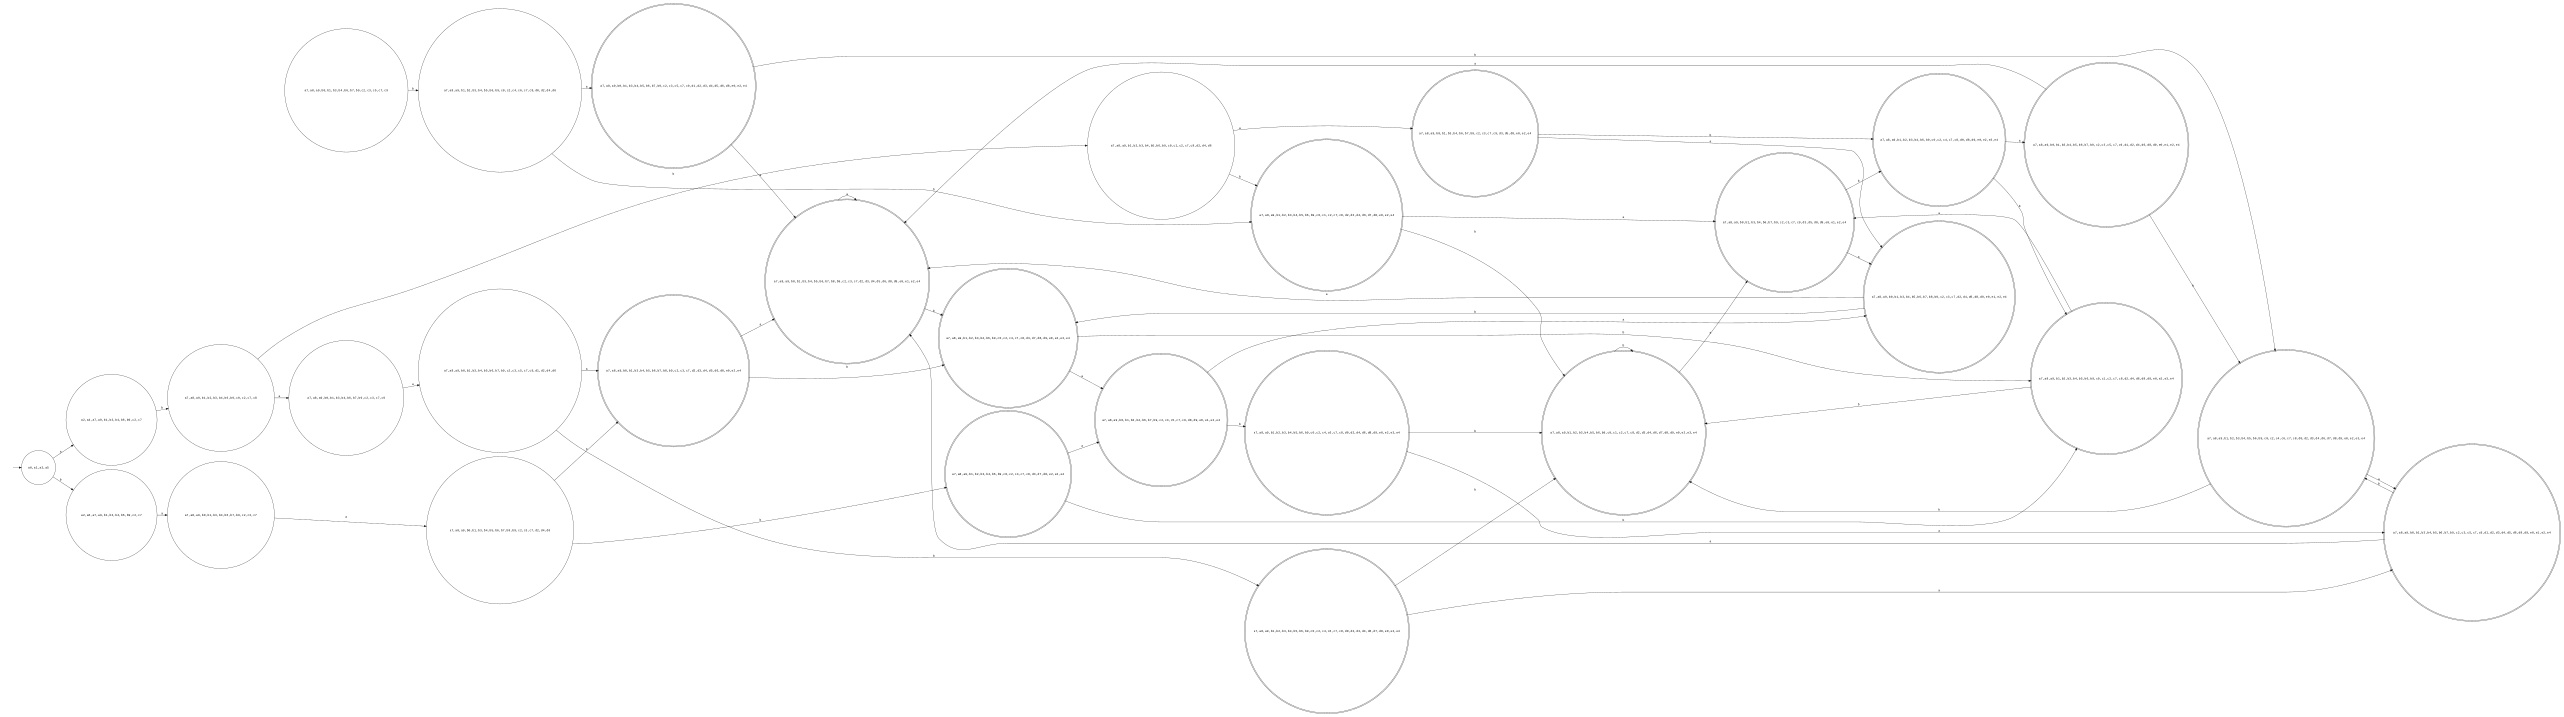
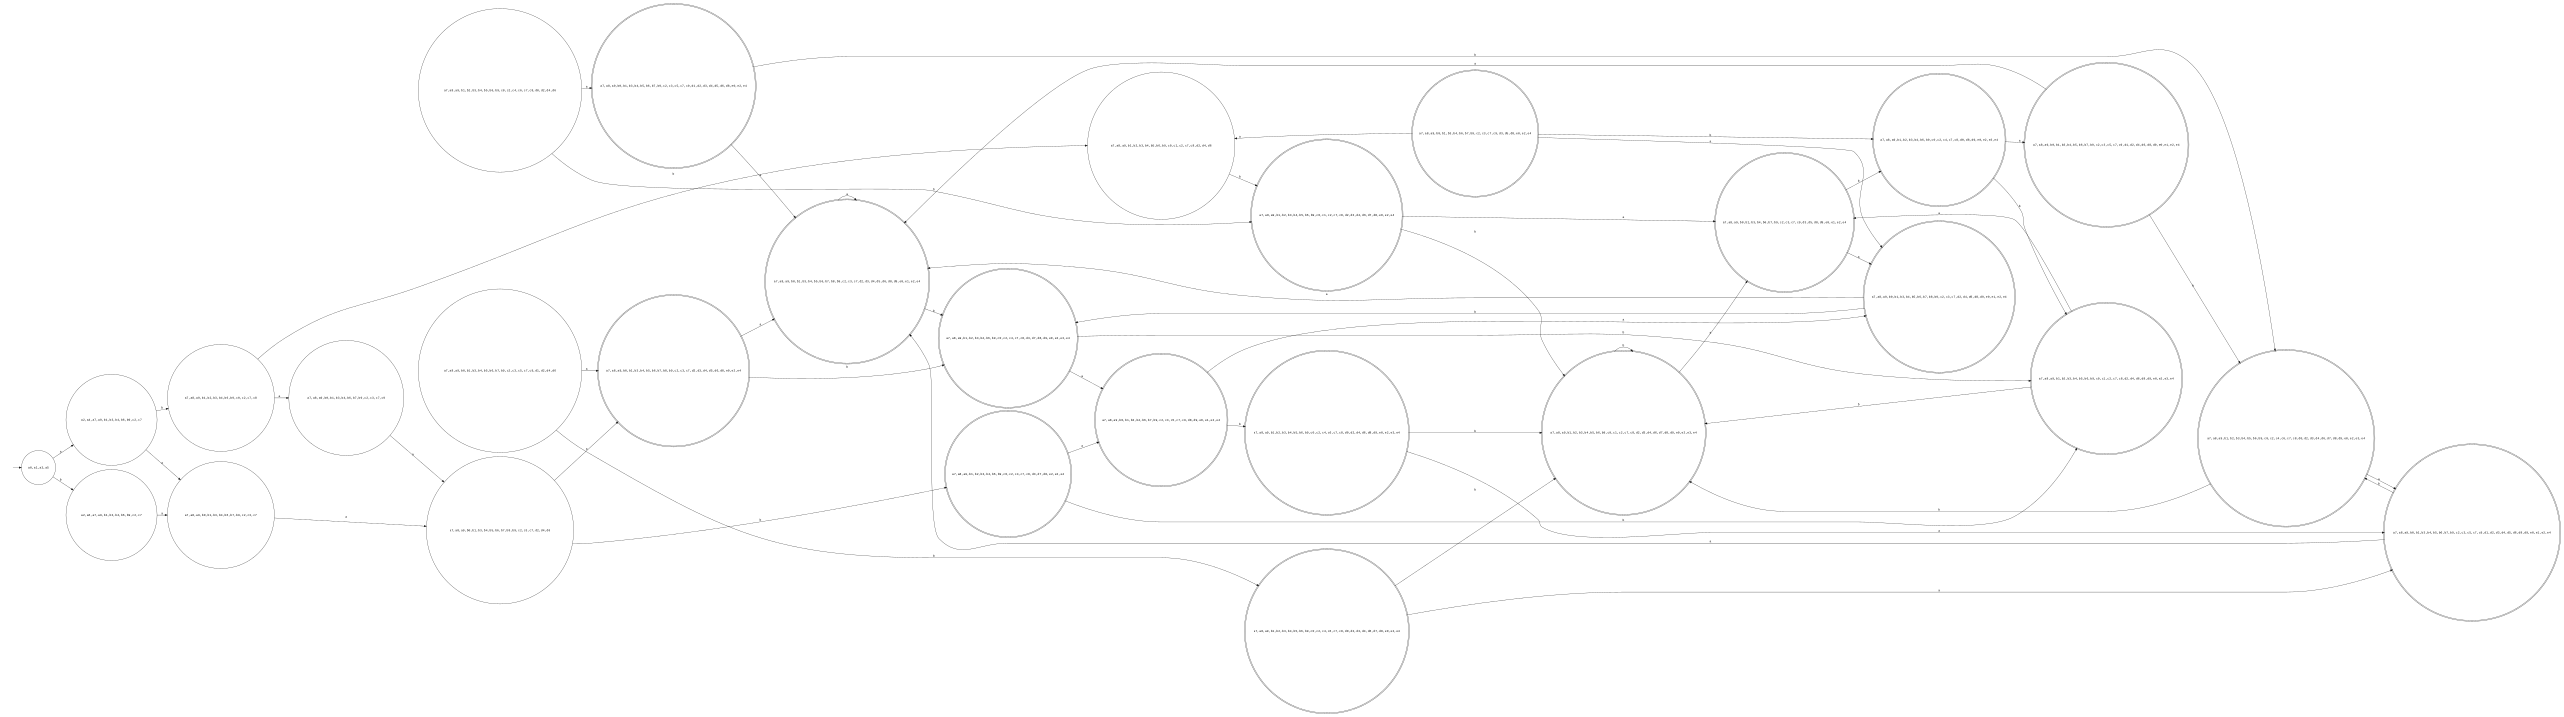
node "a7,a8,a9,b0,b1,b3,b4,b6,b7,b9,c2,c3,c5,c7,c9": removed
edge "a7,a8,a9,b1,b2,b3,b4,b5,b6,b9,c0,c1,c2,c7,c8,d2,d4,d6" -> "a7,a8,a9,b0,b1,b3,b4,b6,b7,b9,c2,c3,c7,c9,d3,d5,d8,e0,e2,e4": reversed
edge "a7,a8,a9,b0,b1,b3,b4,b6,b7,b9,c2,c3,c7,c9" -> "a7,a8,a9,b0,b1,b3,b4,b5,b6,b7,b9,c2,c3,c5,c7,c9,d1,d2,d4,d6": now "a7,a8,a9,b0,b1,b3,b4,b6,b7,b9,c2,c3,c7,c9" -> "a7,a8,a9,b0,b1,b3,b4,b5,b6,b7,b8,b9,c2,c3,c7,d2,d4,d6"
edge "a2,a4,a7,a9,b1,b3,b4,b6,b9,c2,c7" -> "a7,a8,a9,b0,b1,b3,b4,b6,b7,b9,c2,c3,c7": added, label "a"
